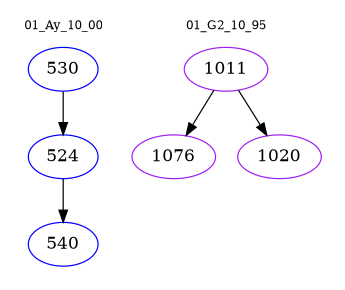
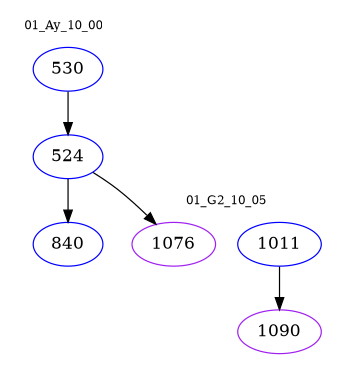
cluster "01_G2_10_95": label "01_G2_10_95" -> "01_G2_10_05"
node "1011": color purple -> blue
edge "1011" -> "1076": now "524" -> "1076"
node "1020": label "1020" -> "1090"
node "540": label "540" -> "840"
